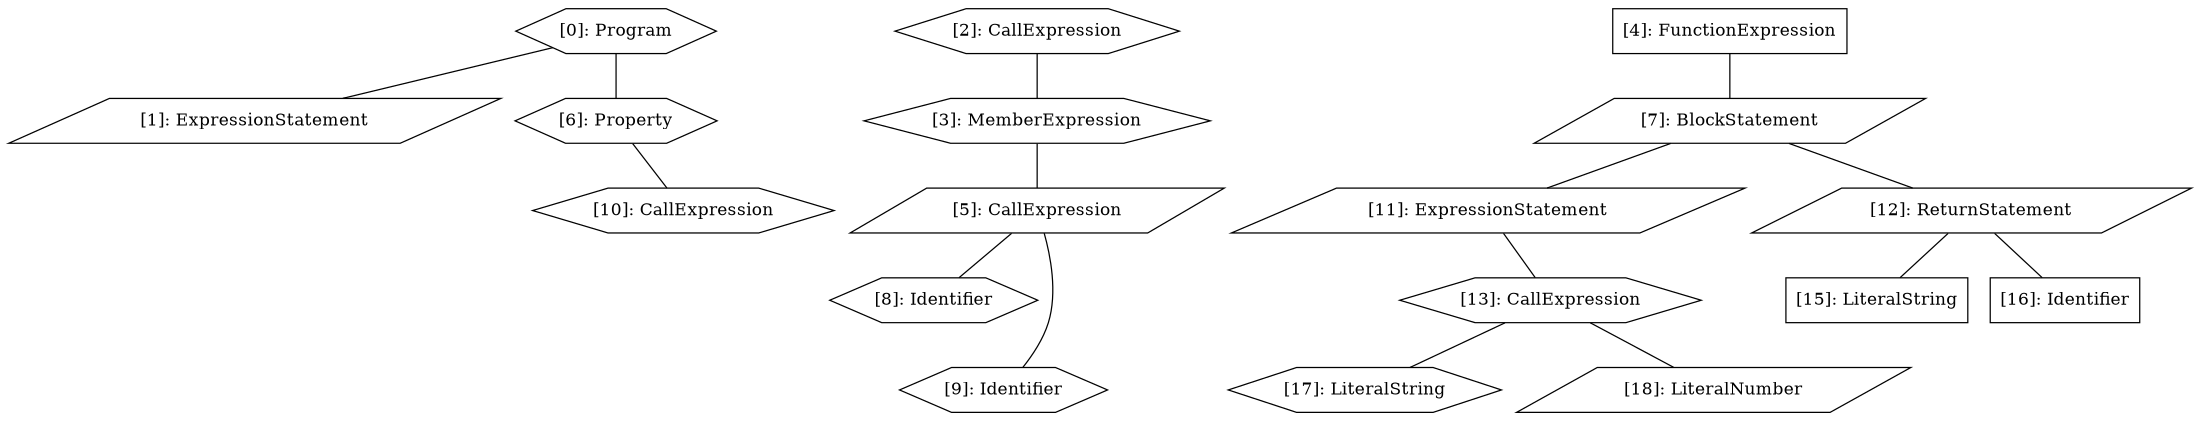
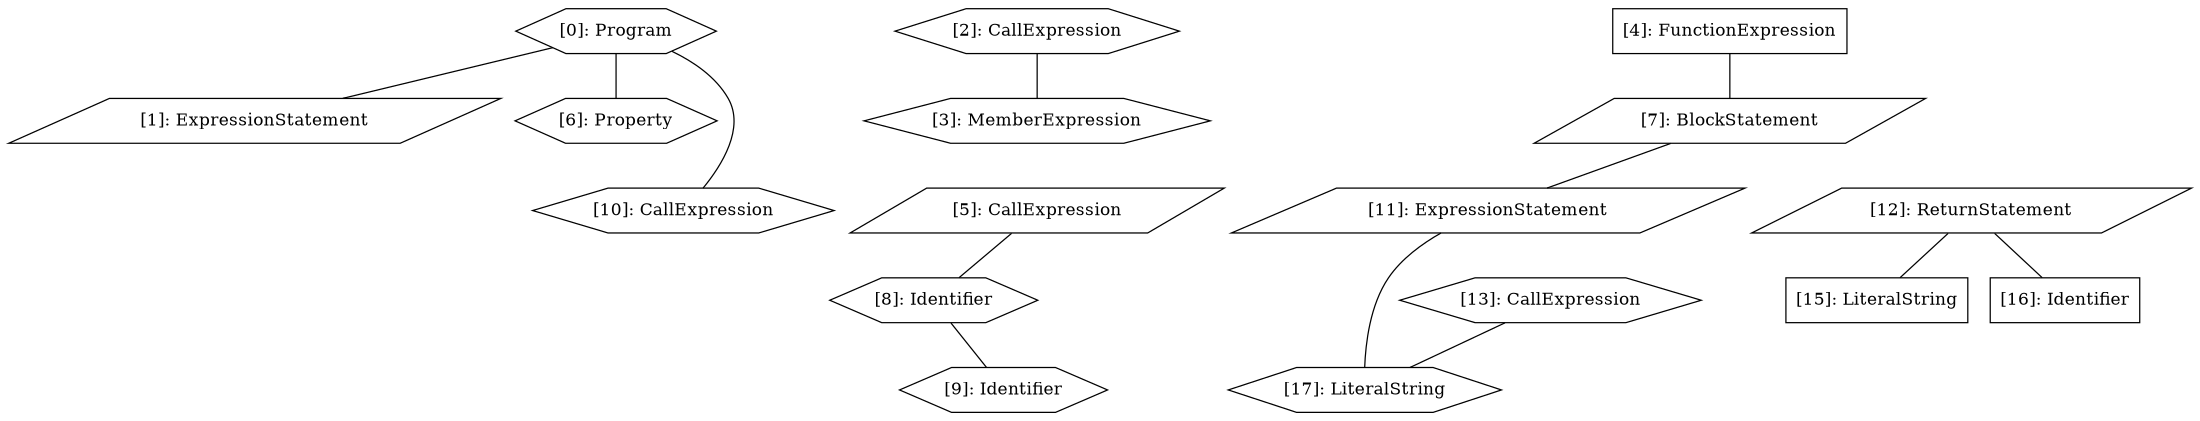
edge "[6]: Property" -- "[10]: CallExpression": now "[0]: Program" -- "[10]: CallExpression"
edge "[3]: MemberExpression" -- "[5]: CallExpression": removed
edge "[7]: BlockStatement" -- "[12]: ReturnStatement": removed
edge "[11]: ExpressionStatement" -- "[13]: CallExpression": now "[11]: ExpressionStatement" -- "[17]: LiteralString"
edge "[5]: CallExpression" -- "[9]: Identifier": now "[8]: Identifier" -- "[9]: Identifier"
node "[18]: LiteralNumber": removed
